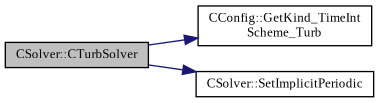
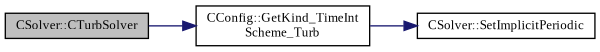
edge "CSolver::CTurbSolver" -> "CSolver::SetImplicitPeriodic": now "CConfig::GetKind_TimeInt Scheme_Turb" -> "CSolver::SetImplicitPeriodic"
